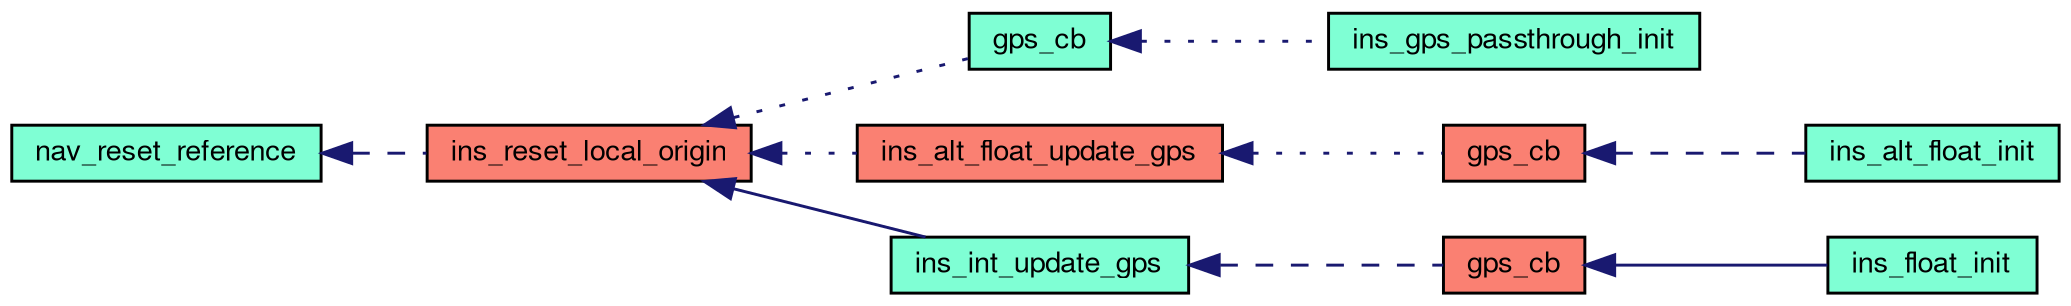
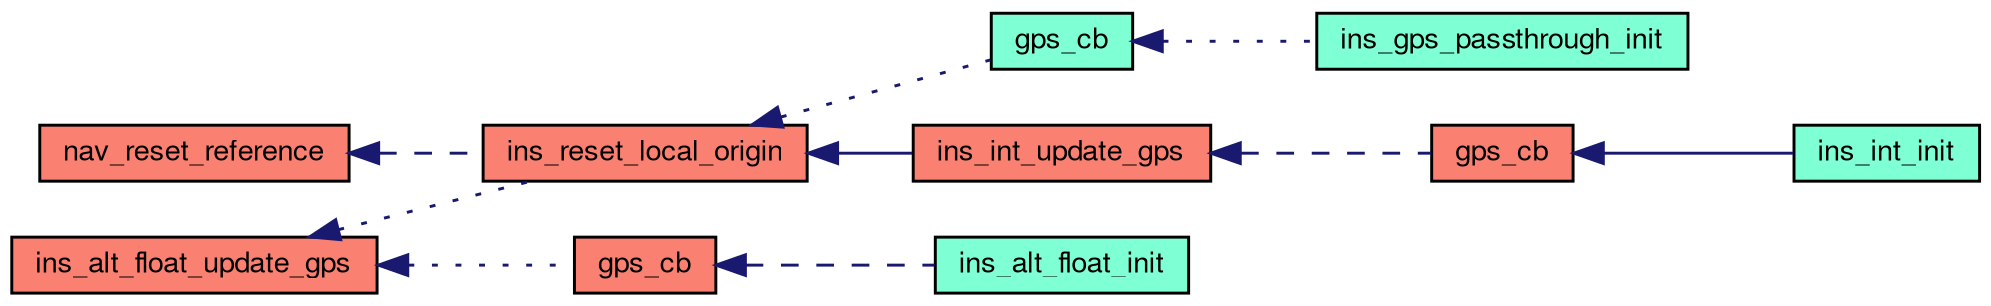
node "nav_reset_reference": fillcolor aquamarine -> salmon
edge "ins_alt_float_update_gps" -> "ins_reset_local_origin": reversed
node "ins_int_update_gps": fillcolor aquamarine -> salmon
node "ins_float_init": label "ins_float_init" -> "ins_int_init"
